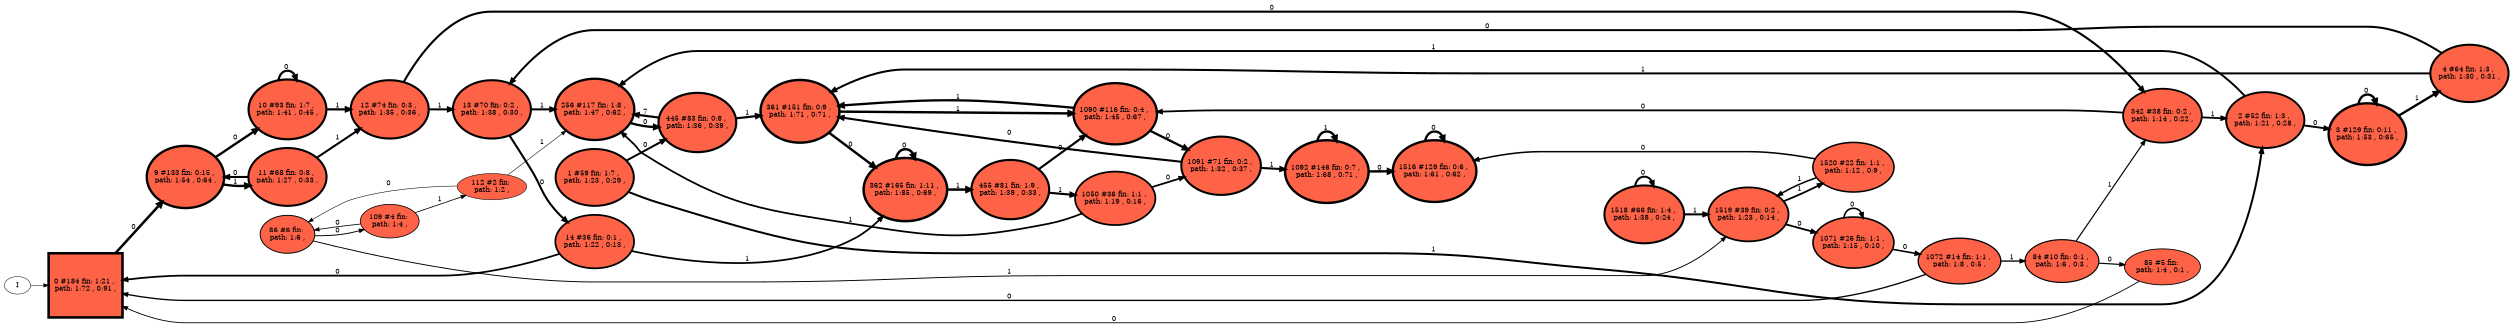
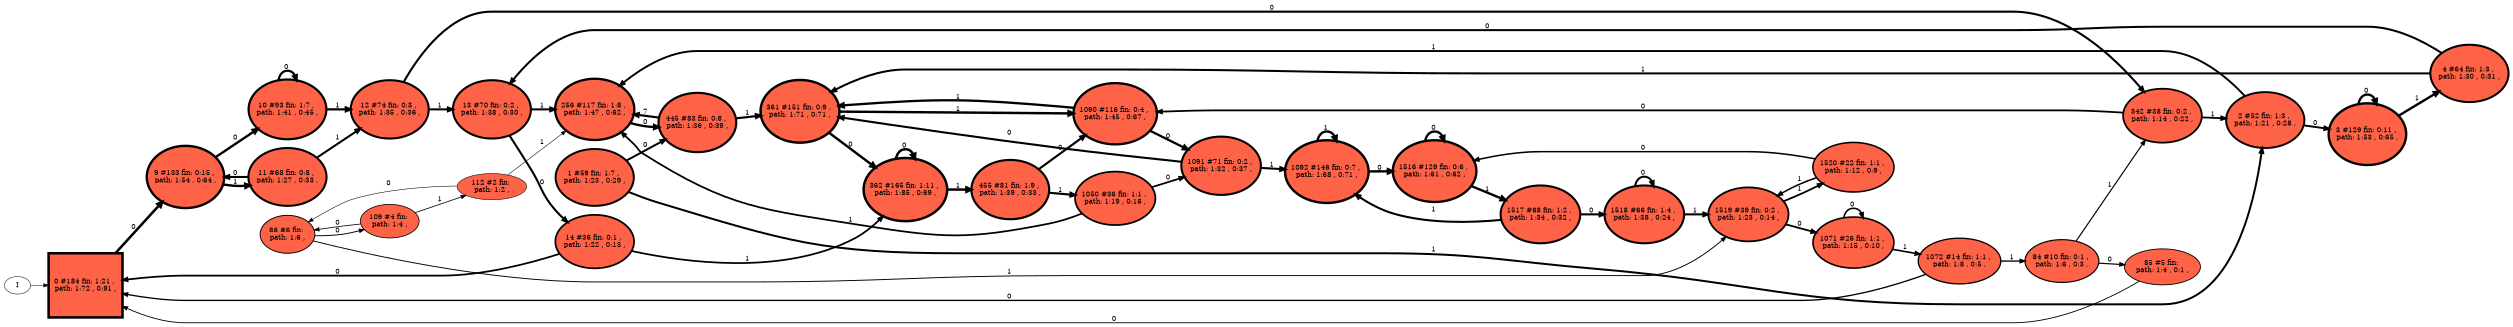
node "1517 #68 fin: 1:2 , path: 1:34 , 0:32 ,": added
edge "1071 #26 fin: 1:1 , path: 1:15 , 0:10 ," -> "1072 #14 fin: 1:1 , path: 1:8 , 0:5 ,": label "0 " -> "1 "
